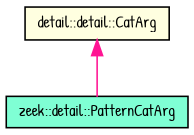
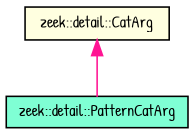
node "detail::detail::CatArg": label "detail::detail::CatArg" -> "zeek::detail::CatArg"
